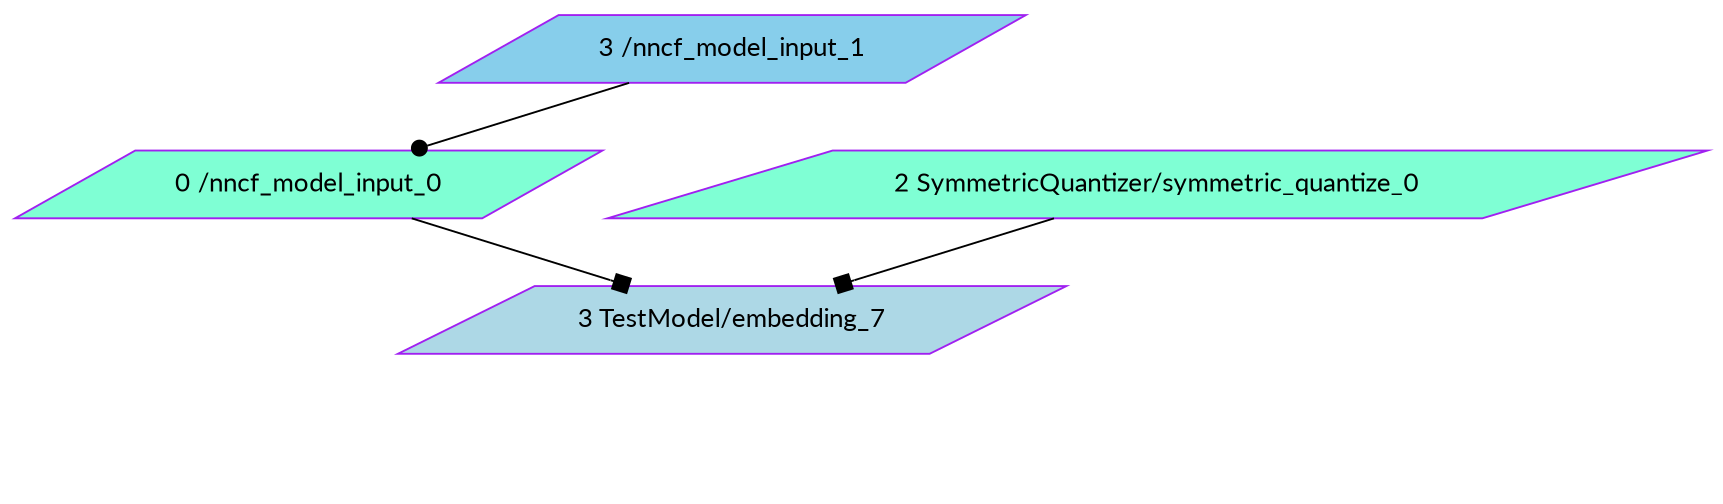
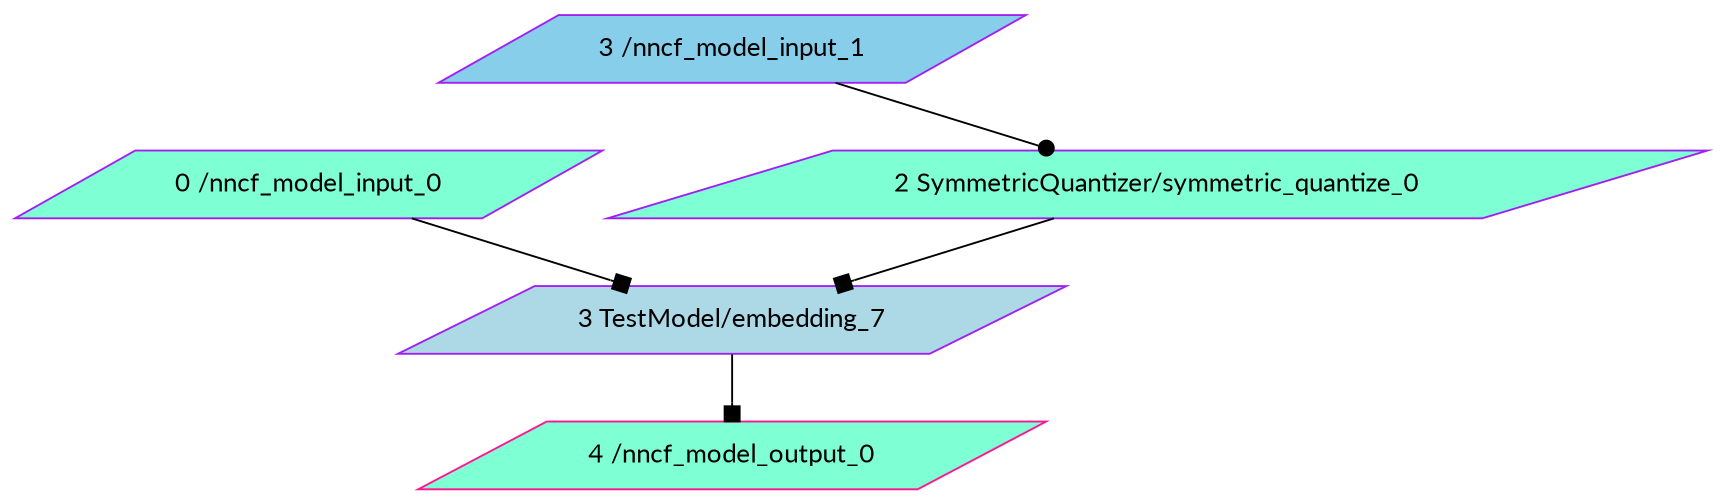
edge "3 /nncf_model_input_1" -> "0 /nncf_model_input_0": now "3 /nncf_model_input_1" -> "2 SymmetricQuantizer/symmetric_quantize_0"
node "4 /nncf_model_output_0": added
